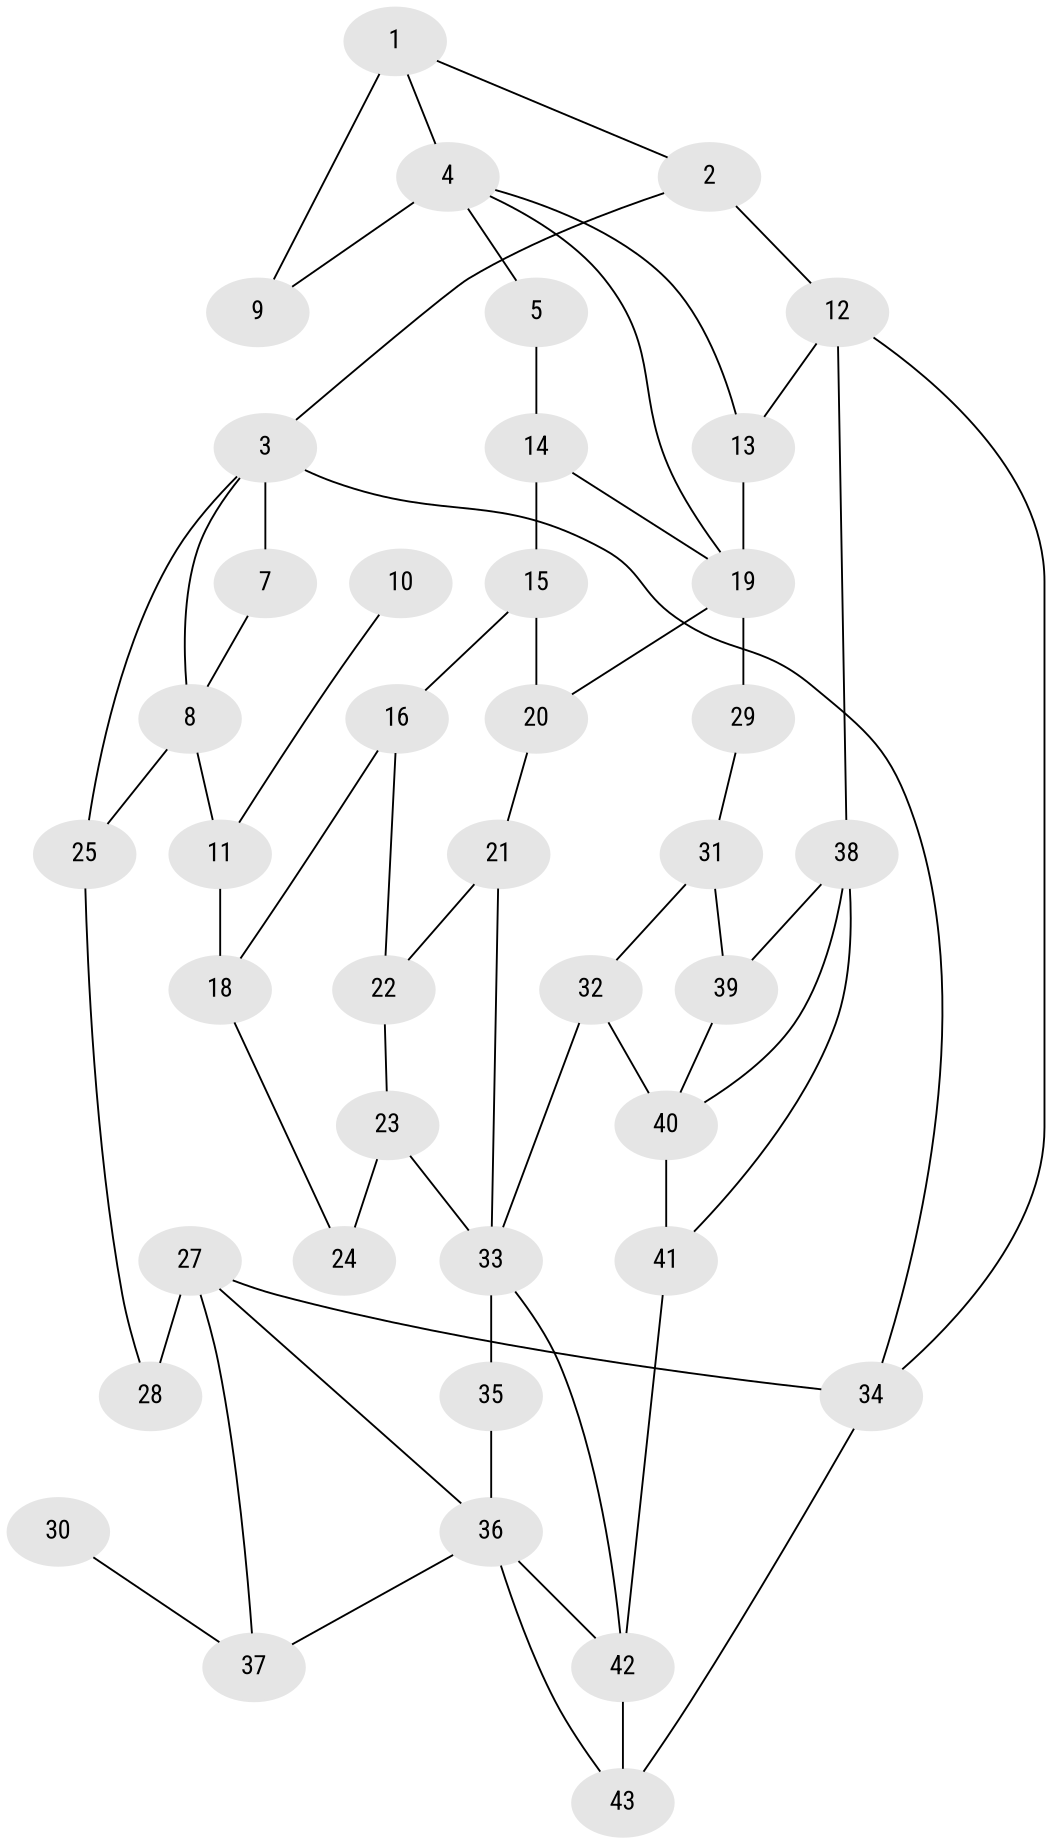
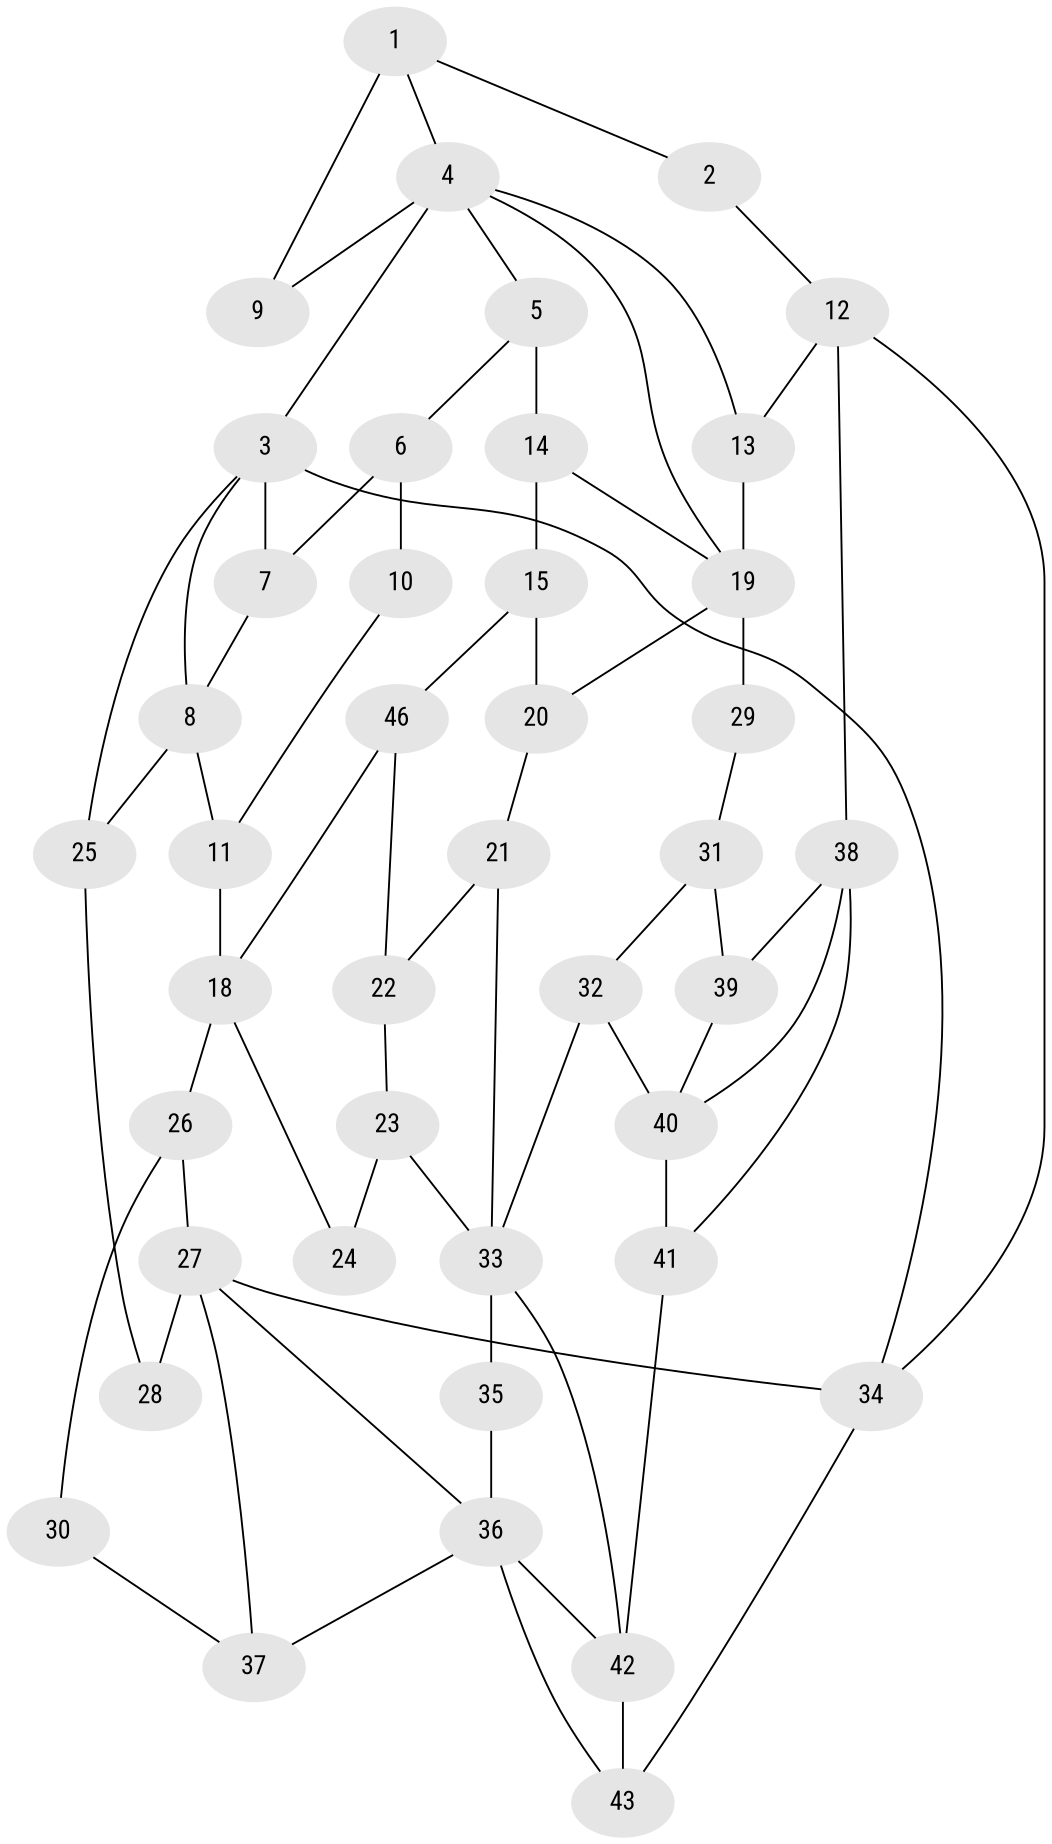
edge "2" -- "3": now "4" -- "3"
node "6": added
node "16": label "16" -> "46"
node "26": added
